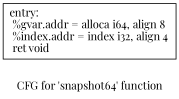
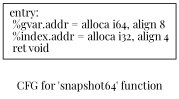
node "entry:": text "%index.addr = index i32, align 4" -> "%index.addr = alloca i32, align 4"
